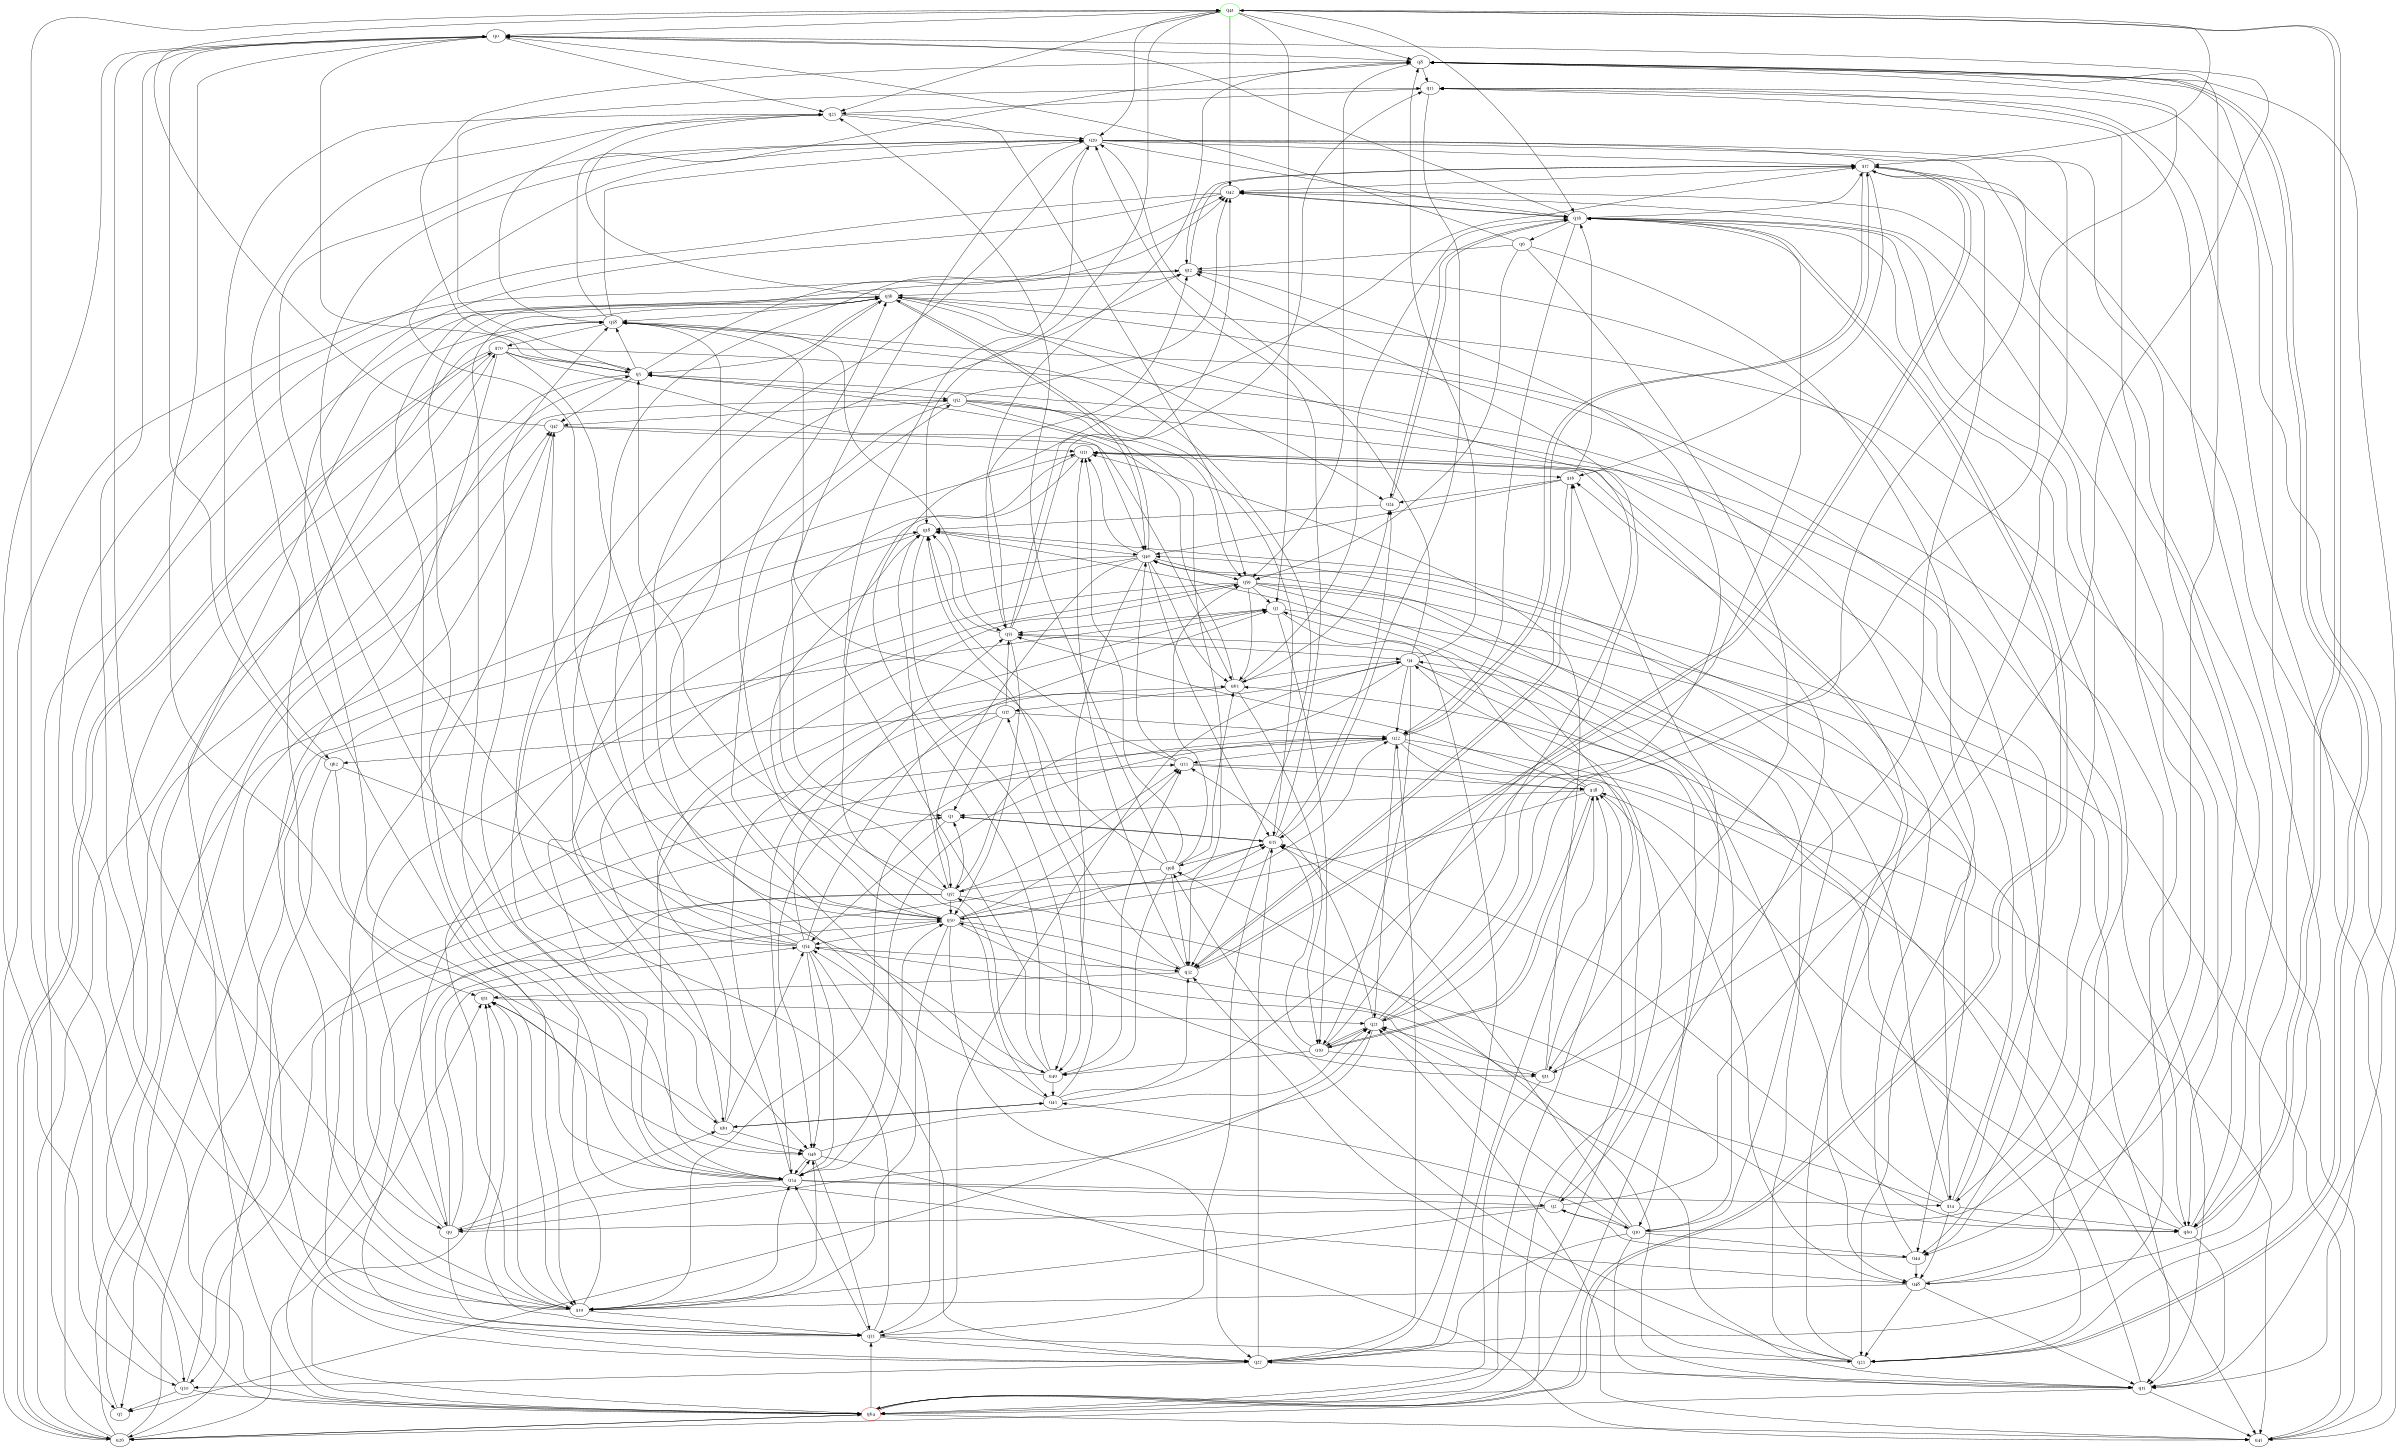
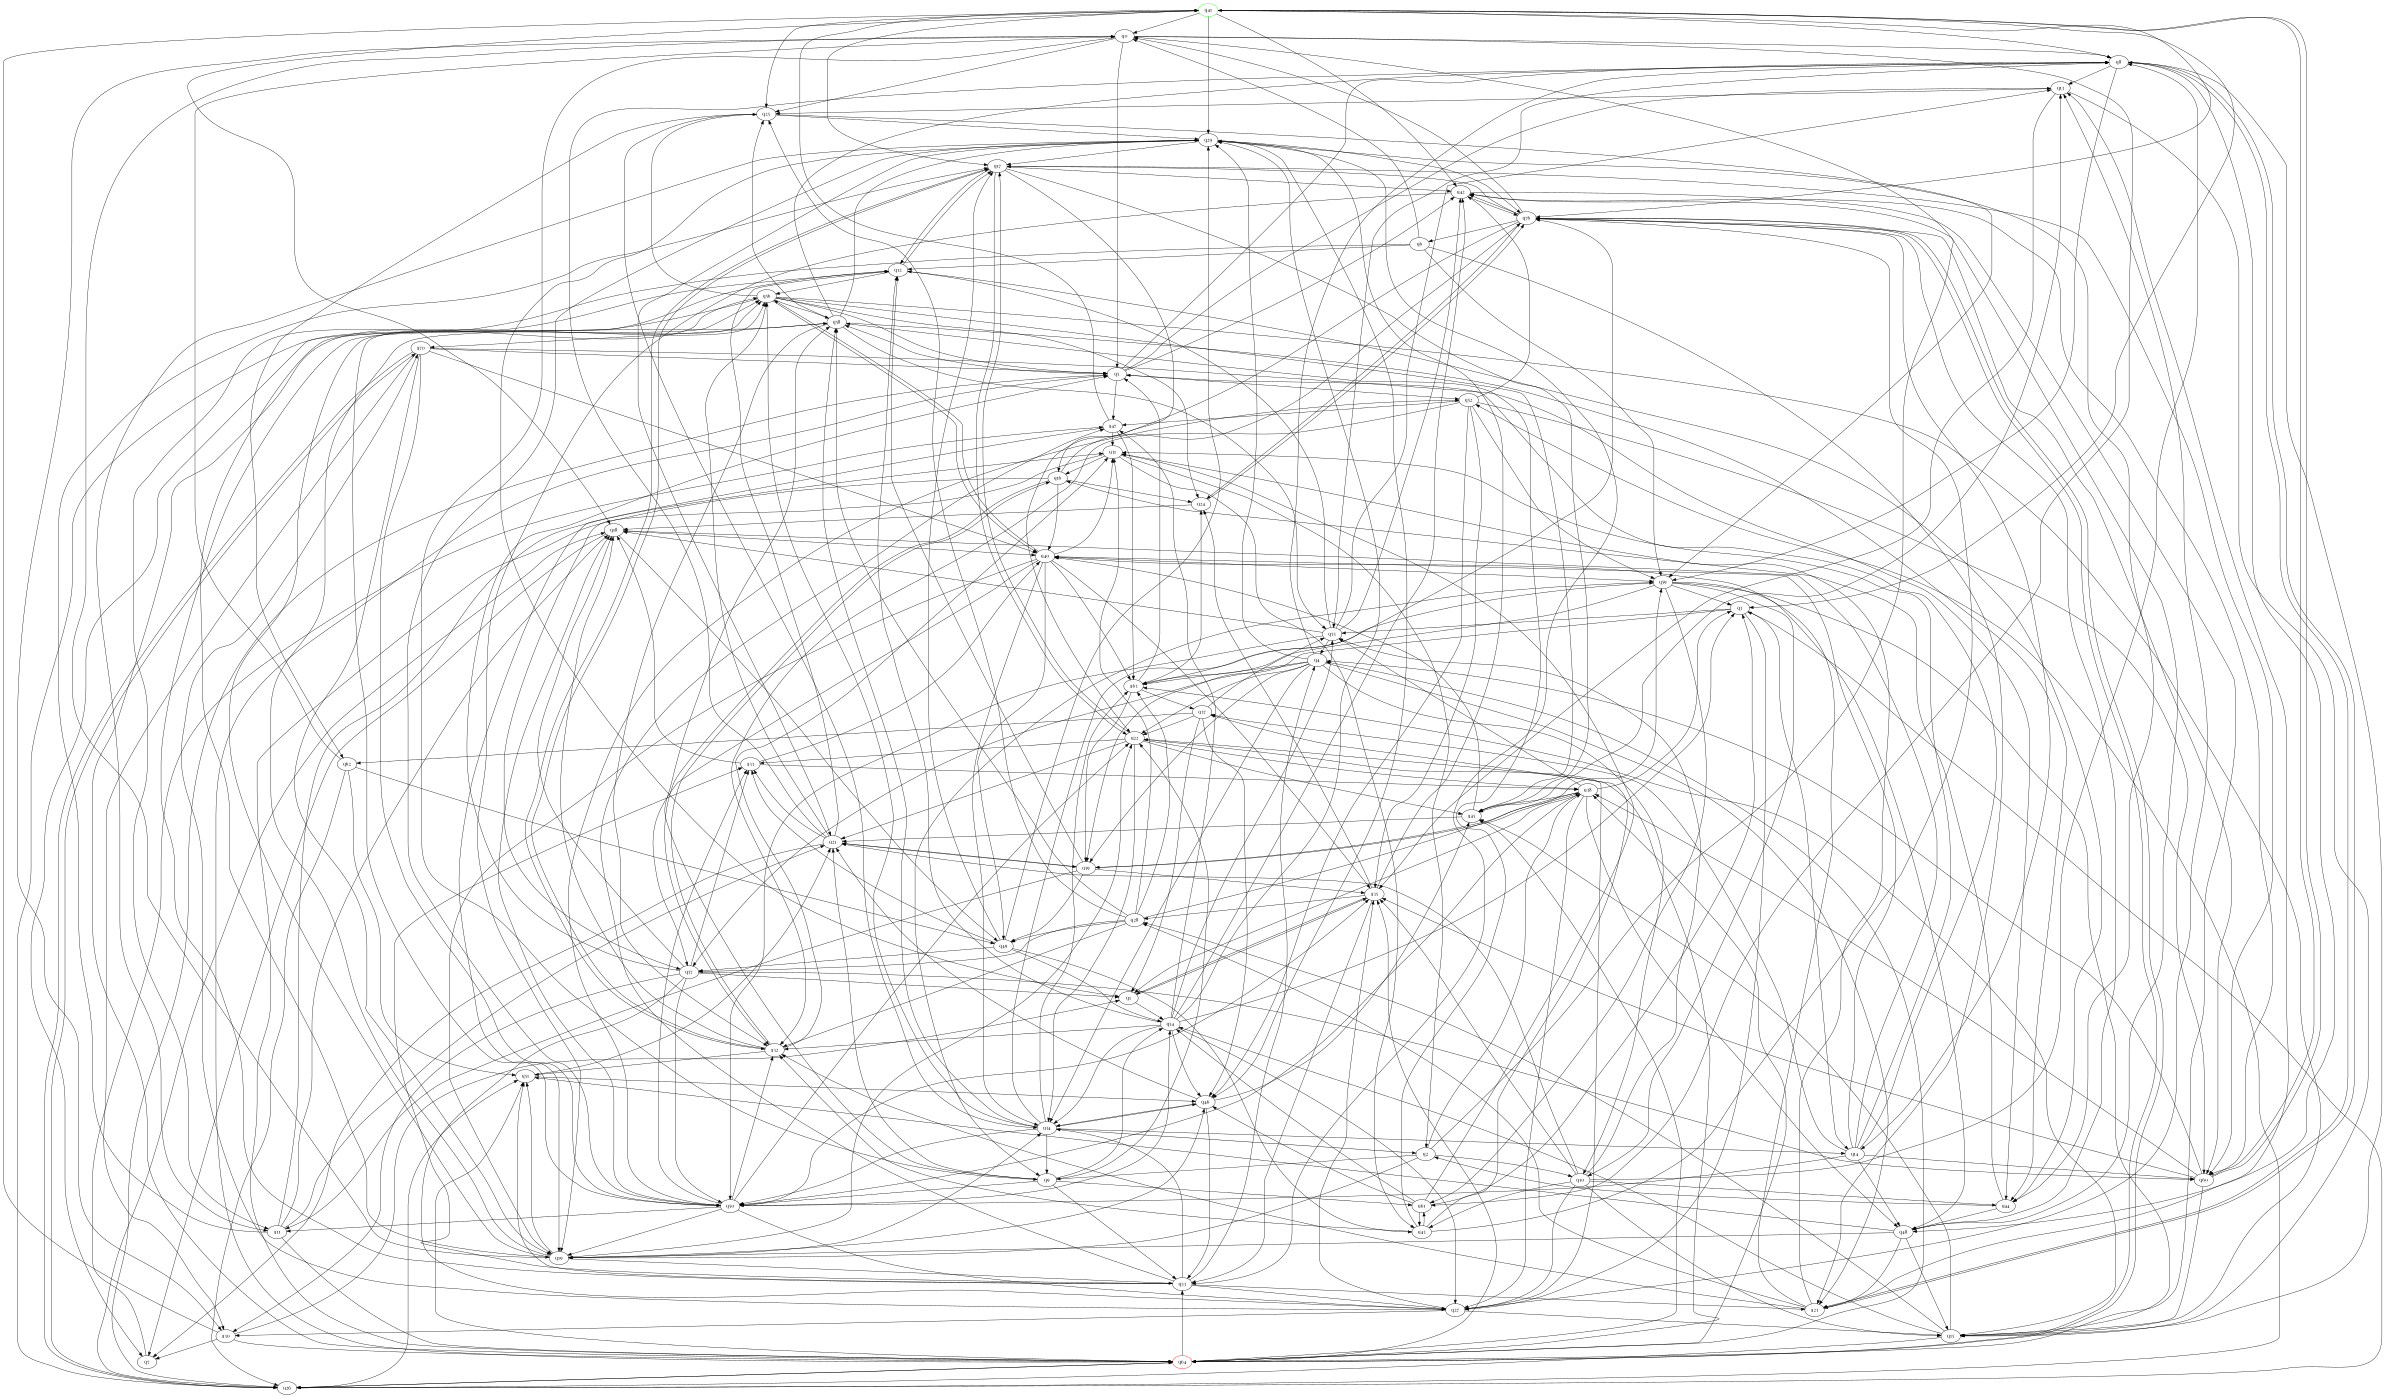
node "q36": label "q36" -> "q76"
edge "q14" -> "q37": added
node "q98": label "q98" -> "q28"
edge "q33" -> "q45": now "q38" -> "q45"
edge "q64" -> "q16": reversed
